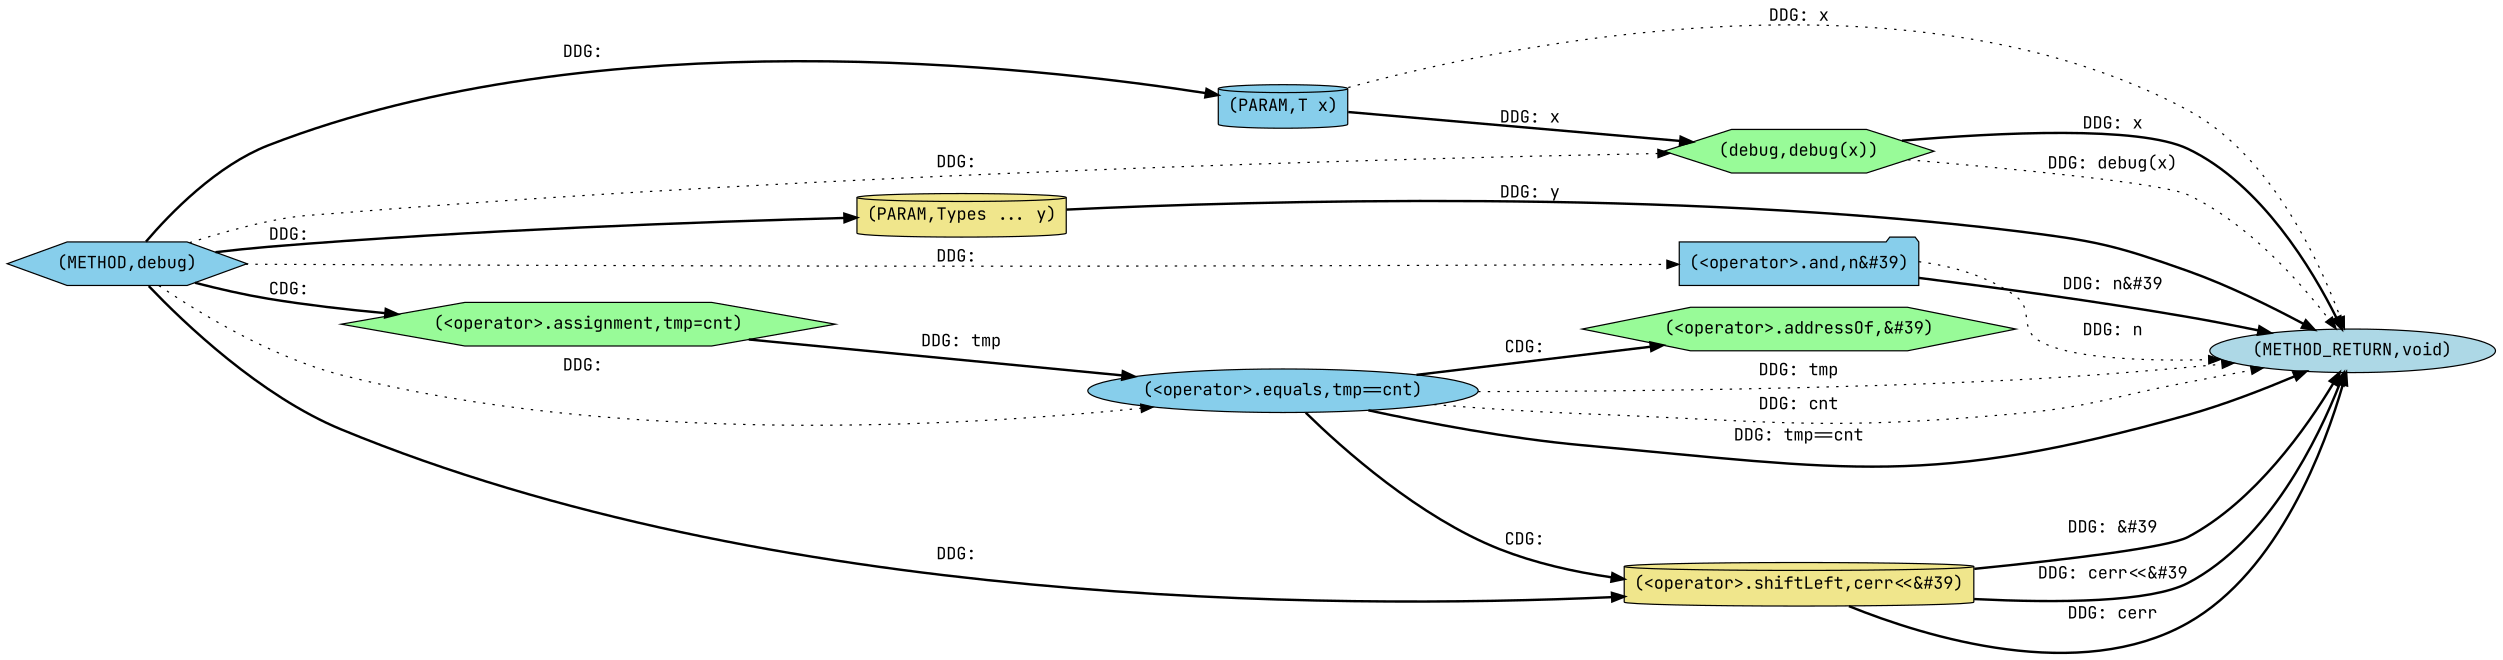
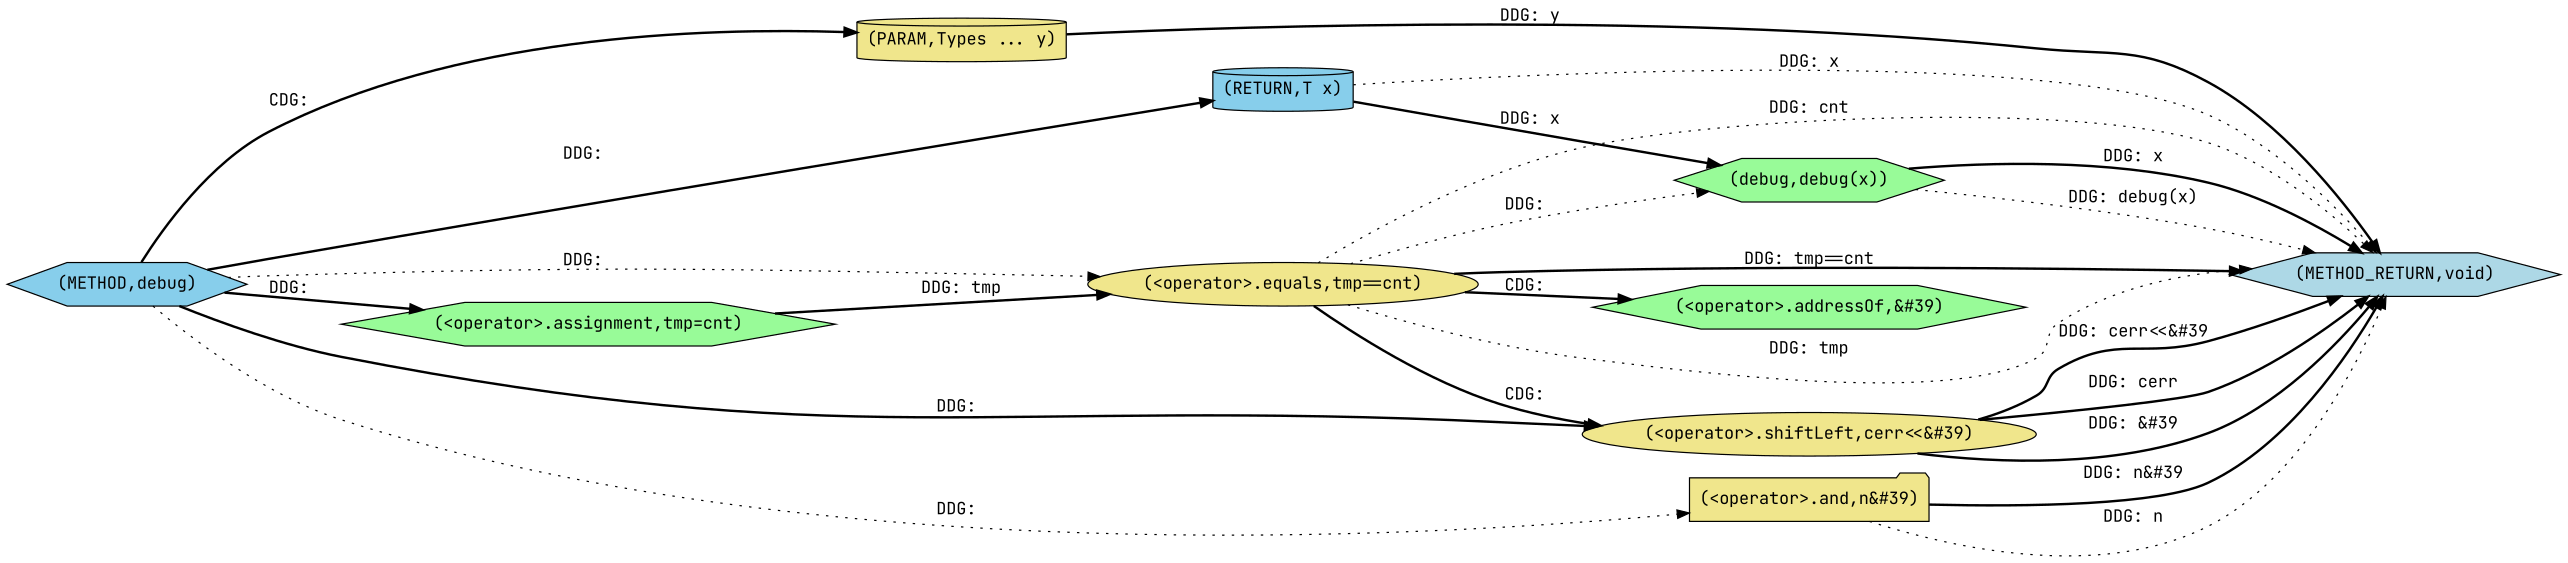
node "(PARAM,T x)": label "(PARAM,T x)" -> "(RETURN,T x)"
edge "(METHOD,debug)" -> "(debug,debug(x))": now "(<operator>.equals,tmp==cnt)" -> "(debug,debug(x))"
edge "(METHOD,debug)" -> "(PARAM,Types ... y)": label "DDG: " -> "CDG: "
node "(<operator>.and,n&#39)": fillcolor skyblue -> khaki
edge "(METHOD,debug)" -> "(<operator>.assignment,tmp=cnt)": label "CDG: " -> "DDG: "
node "(METHOD_RETURN,void)": shape ellipse -> hexagon
node "(<operator>.equals,tmp==cnt)": fillcolor skyblue -> khaki
node "(<operator>.shiftLeft,cerr<<&#39)": shape cylinder -> ellipse
